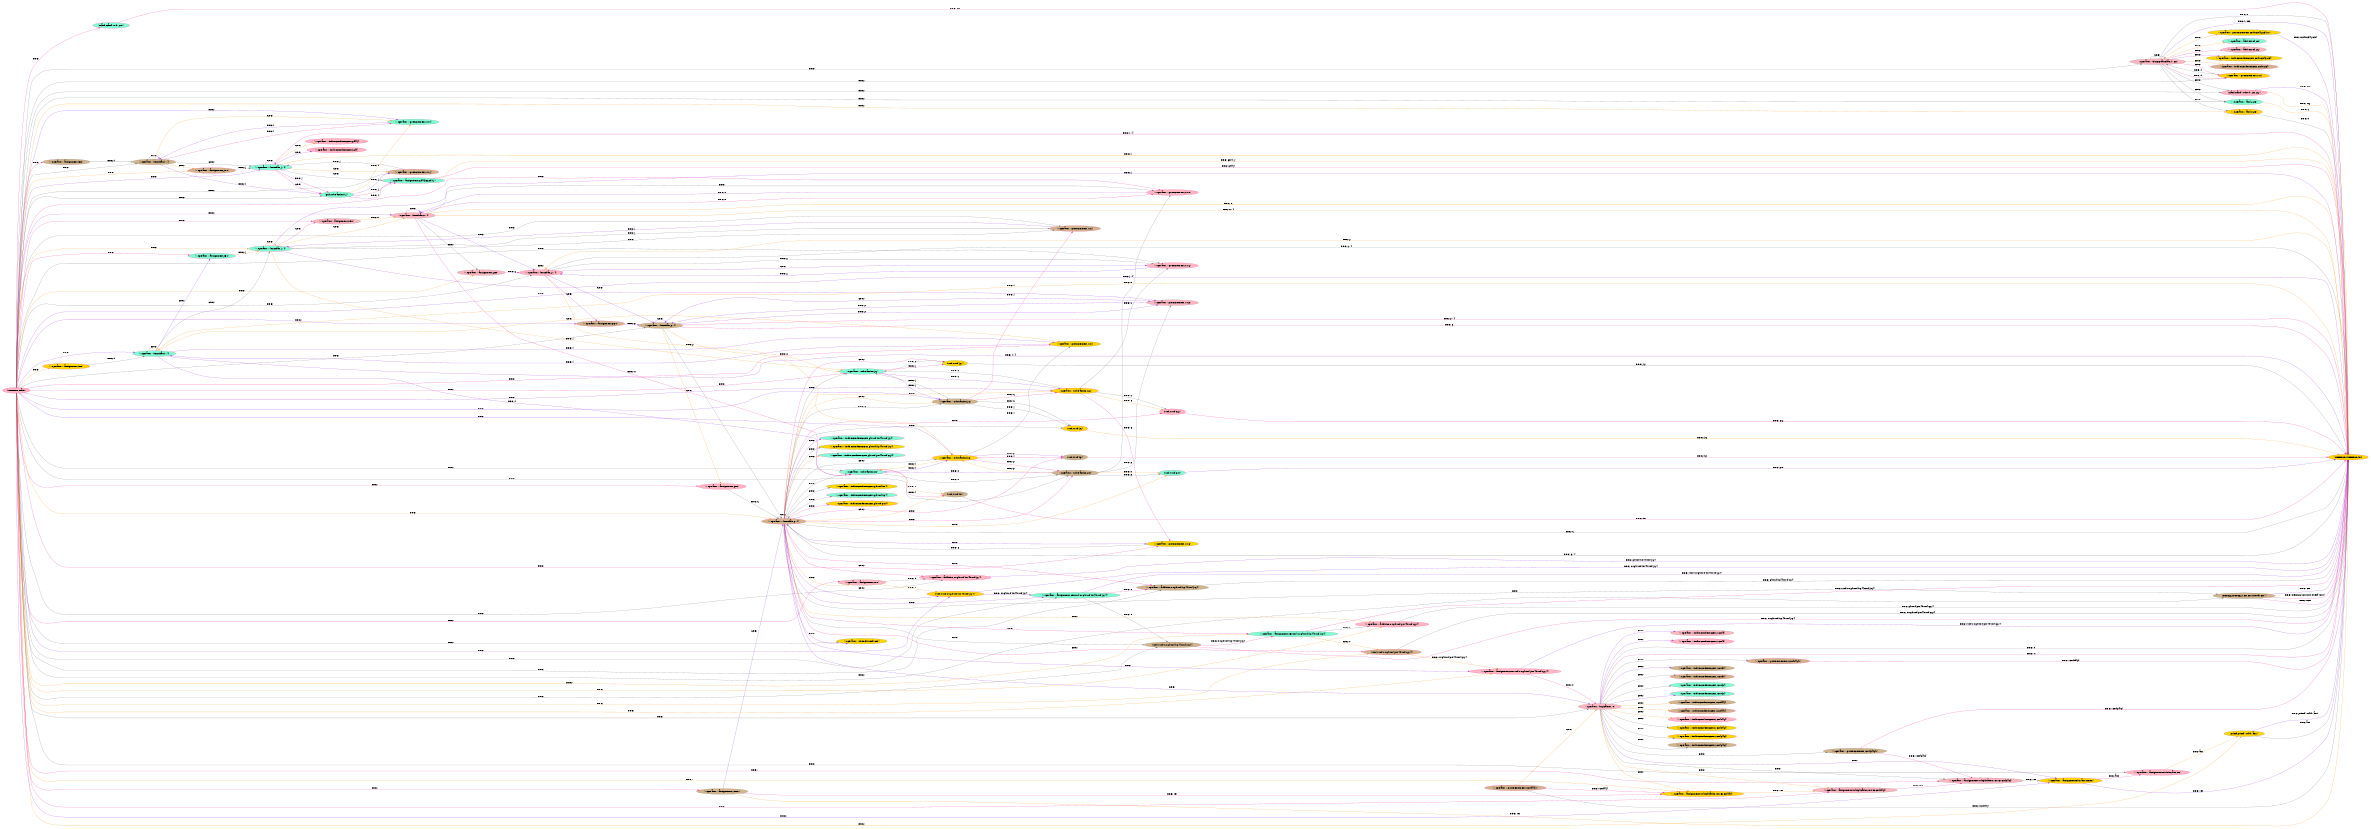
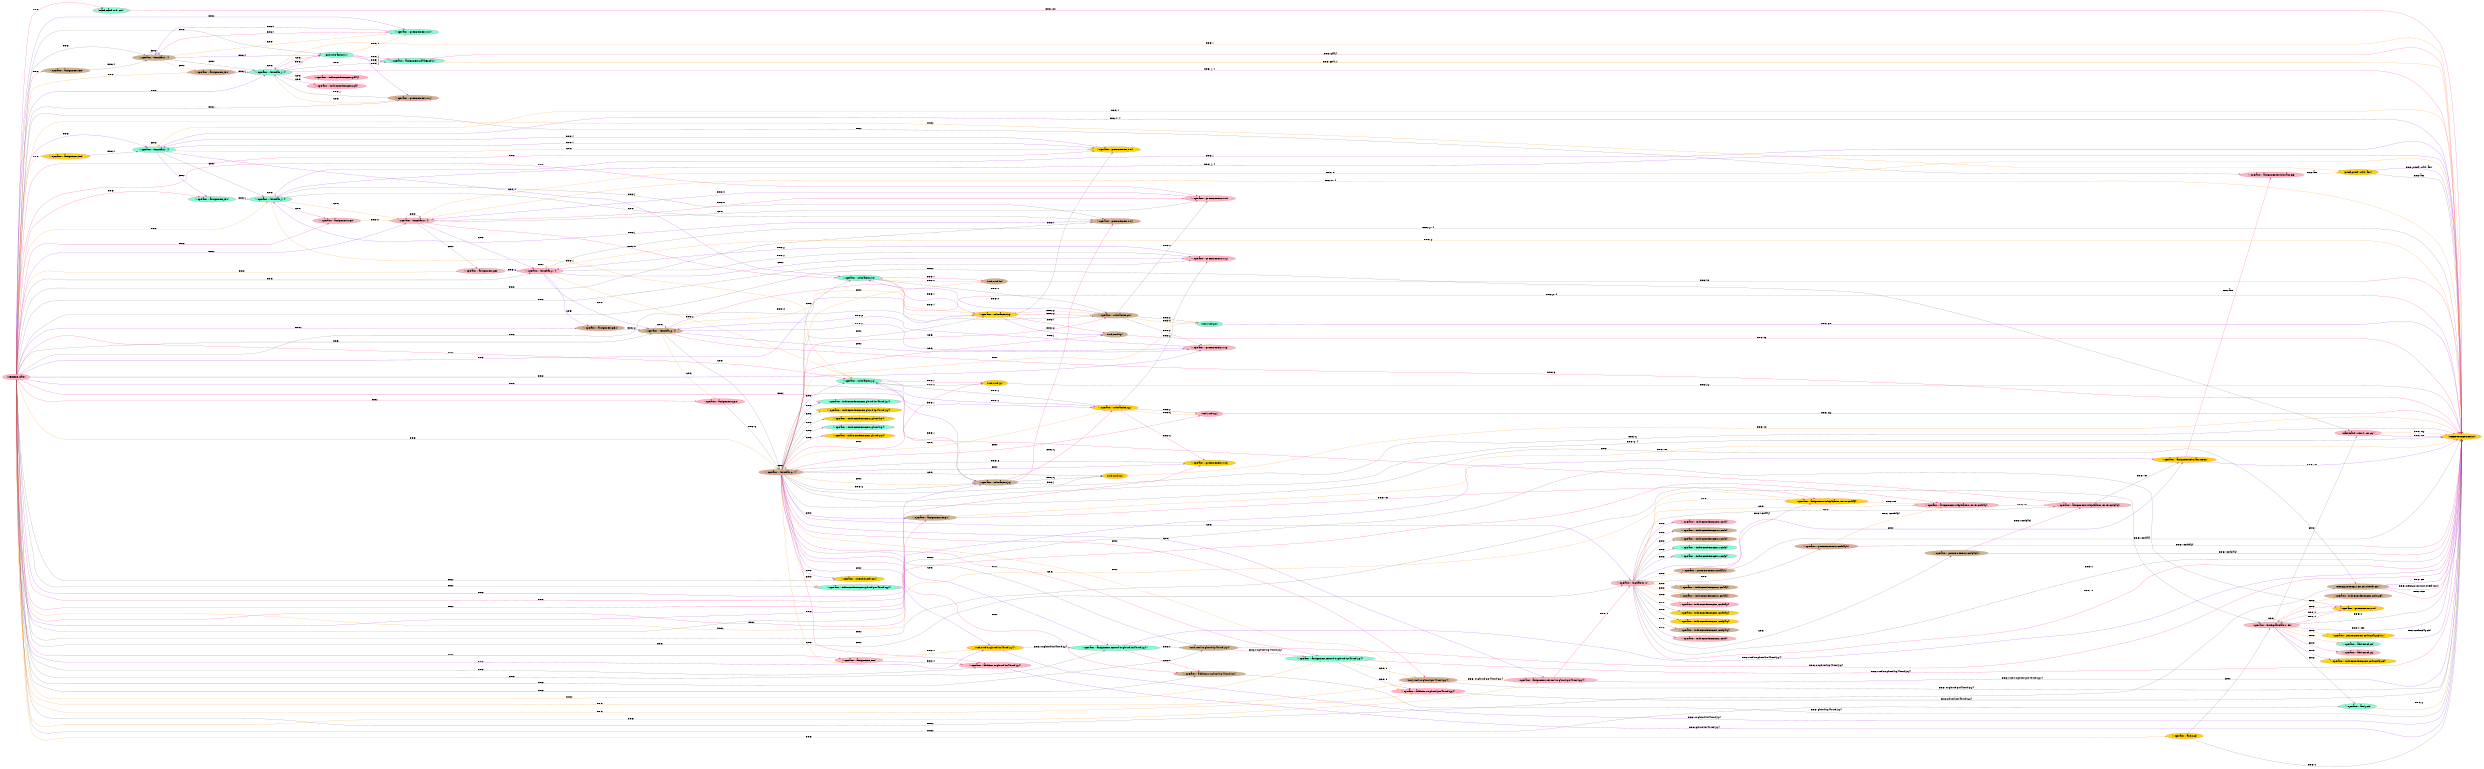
edge "(<operator>.lessEqualsThan,i<=n)" -> "(<operator>.and,x&3)": reversed
edge "(<operator>.lessThan,x<4)" -> "(<operator>.assignment,y=0)": label "DDG: " -> "CDG: "
node "(METHOD_METHOD,int)": label "(METHOD_METHOD,int)" -> "(METHOD_RETURN,int)"
edge "(METHOD,main)" -> "(<operator>.subtraction,i-x)": now "(METHOD,main)" -> "(<operator>.indirectIndexAccess,g[Mod(p-x)][Mod(q-y)])"
edge "(<operator>.postDecrement,rcnt[x][y]--)" -> "(<operator>.assignmentMultiplication,res*=rcnt[x][y])": added, label "DDG: rcnt[x][y]"
edge "(<operator>.assignment,res=1)" -> "(<operator>.lessThan,q<4)": reversed
edge "(<operator>.postDecrement,rcnt[i][j]--)" -> "(<operator>.logicalNot,!o)": reversed
